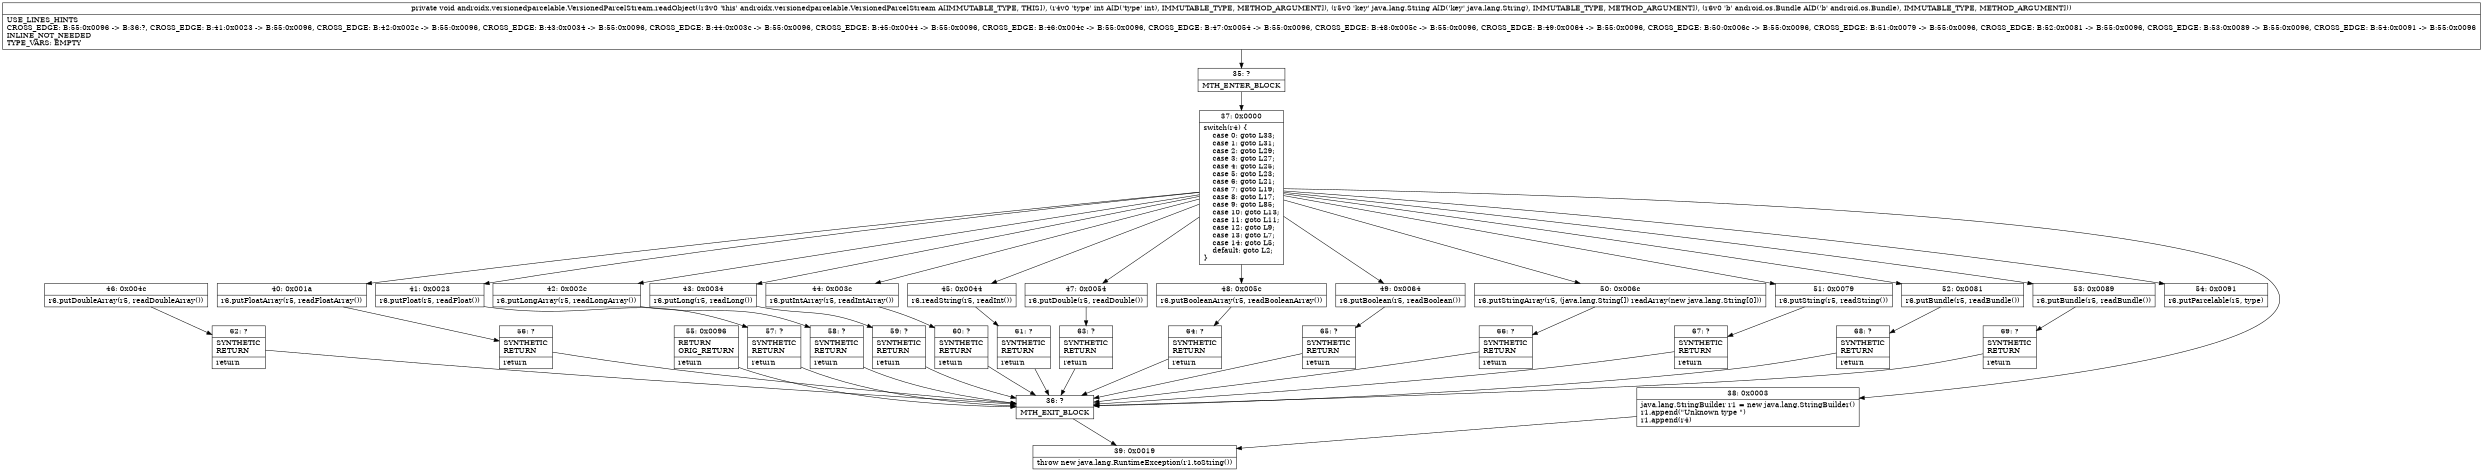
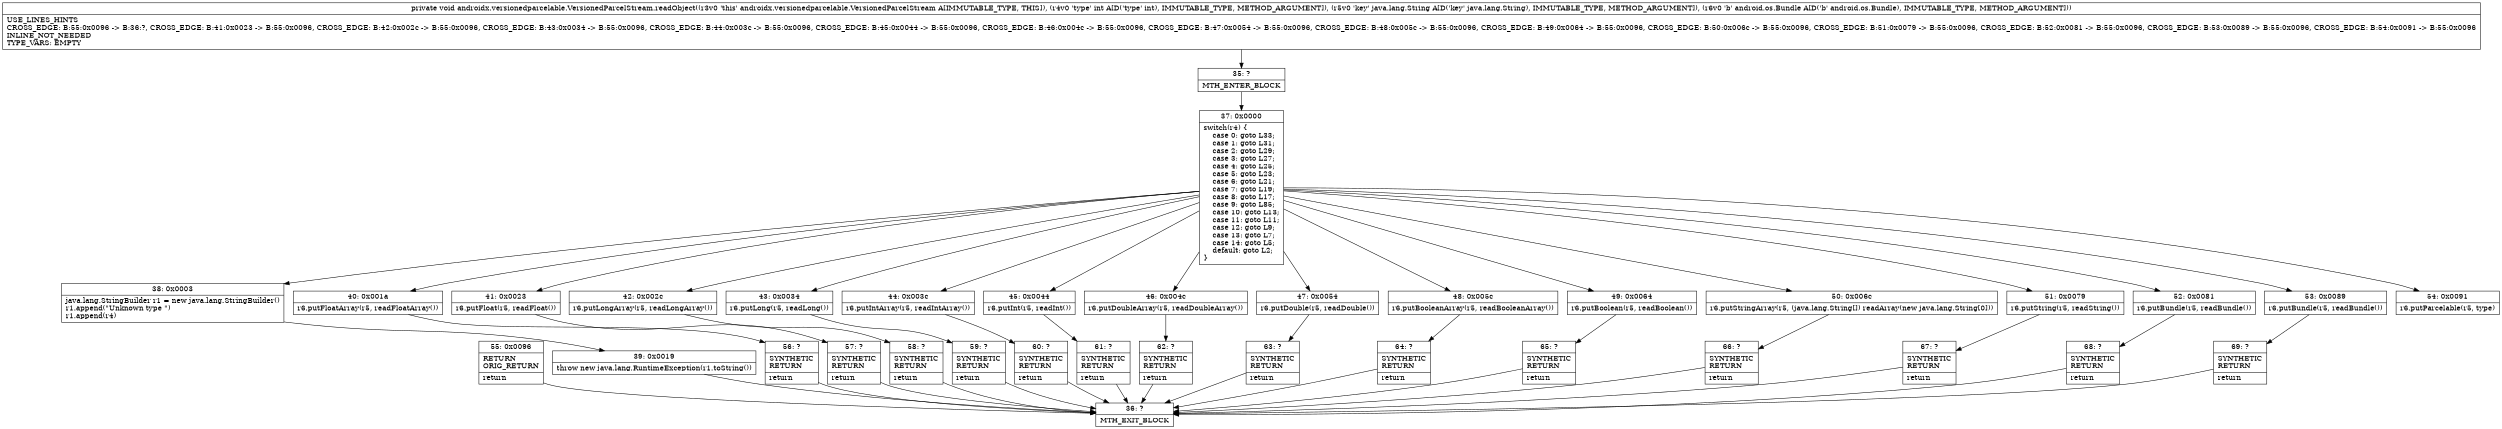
edge "37: 0x0000" -> "46: 0x004c": added
node "45: 0x0044": text "r6.readString(r5, readInt())" -> "r6.putInt(r5, readInt())"
edge "36: ?" -> "39: 0x0019": reversed
